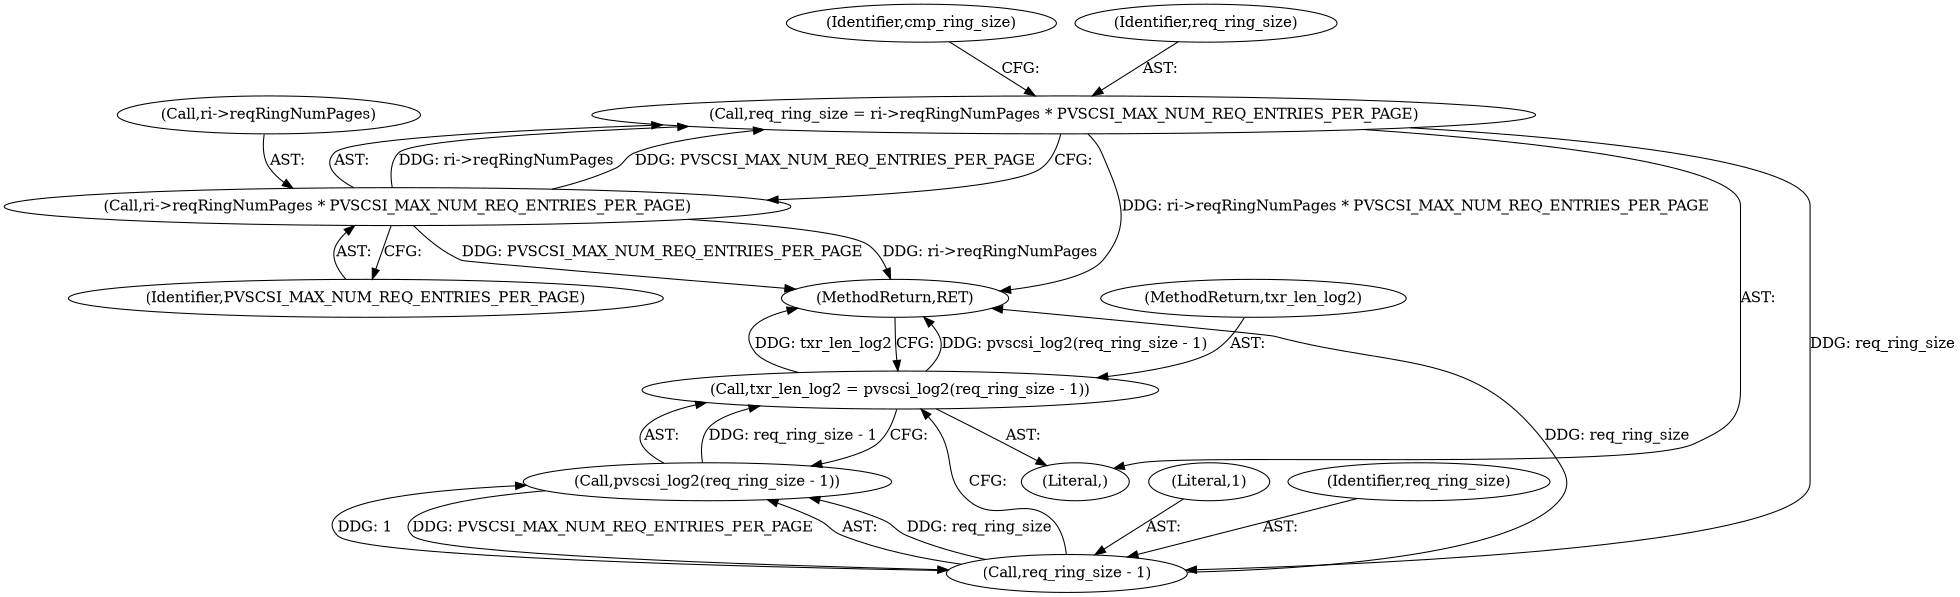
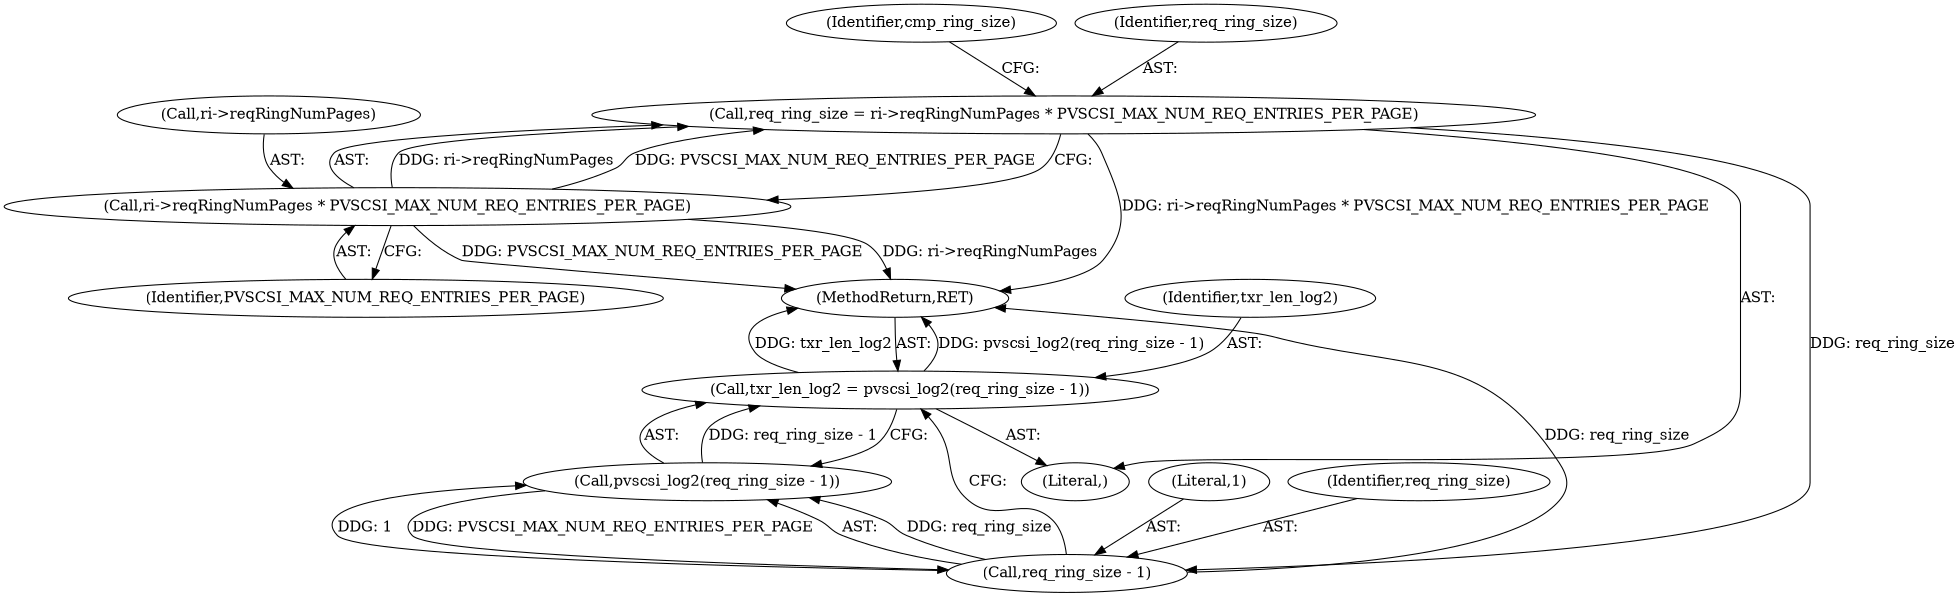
node "(MethodReturn,txr_len_log2)": label "(MethodReturn,txr_len_log2)" -> "(Identifier,txr_len_log2)"
edge "(MethodReturn,RET)" -> "(Call,txr_len_log2 = pvscsi_log2(req_ring_size - 1))": label "CFG: " -> "AST: "
